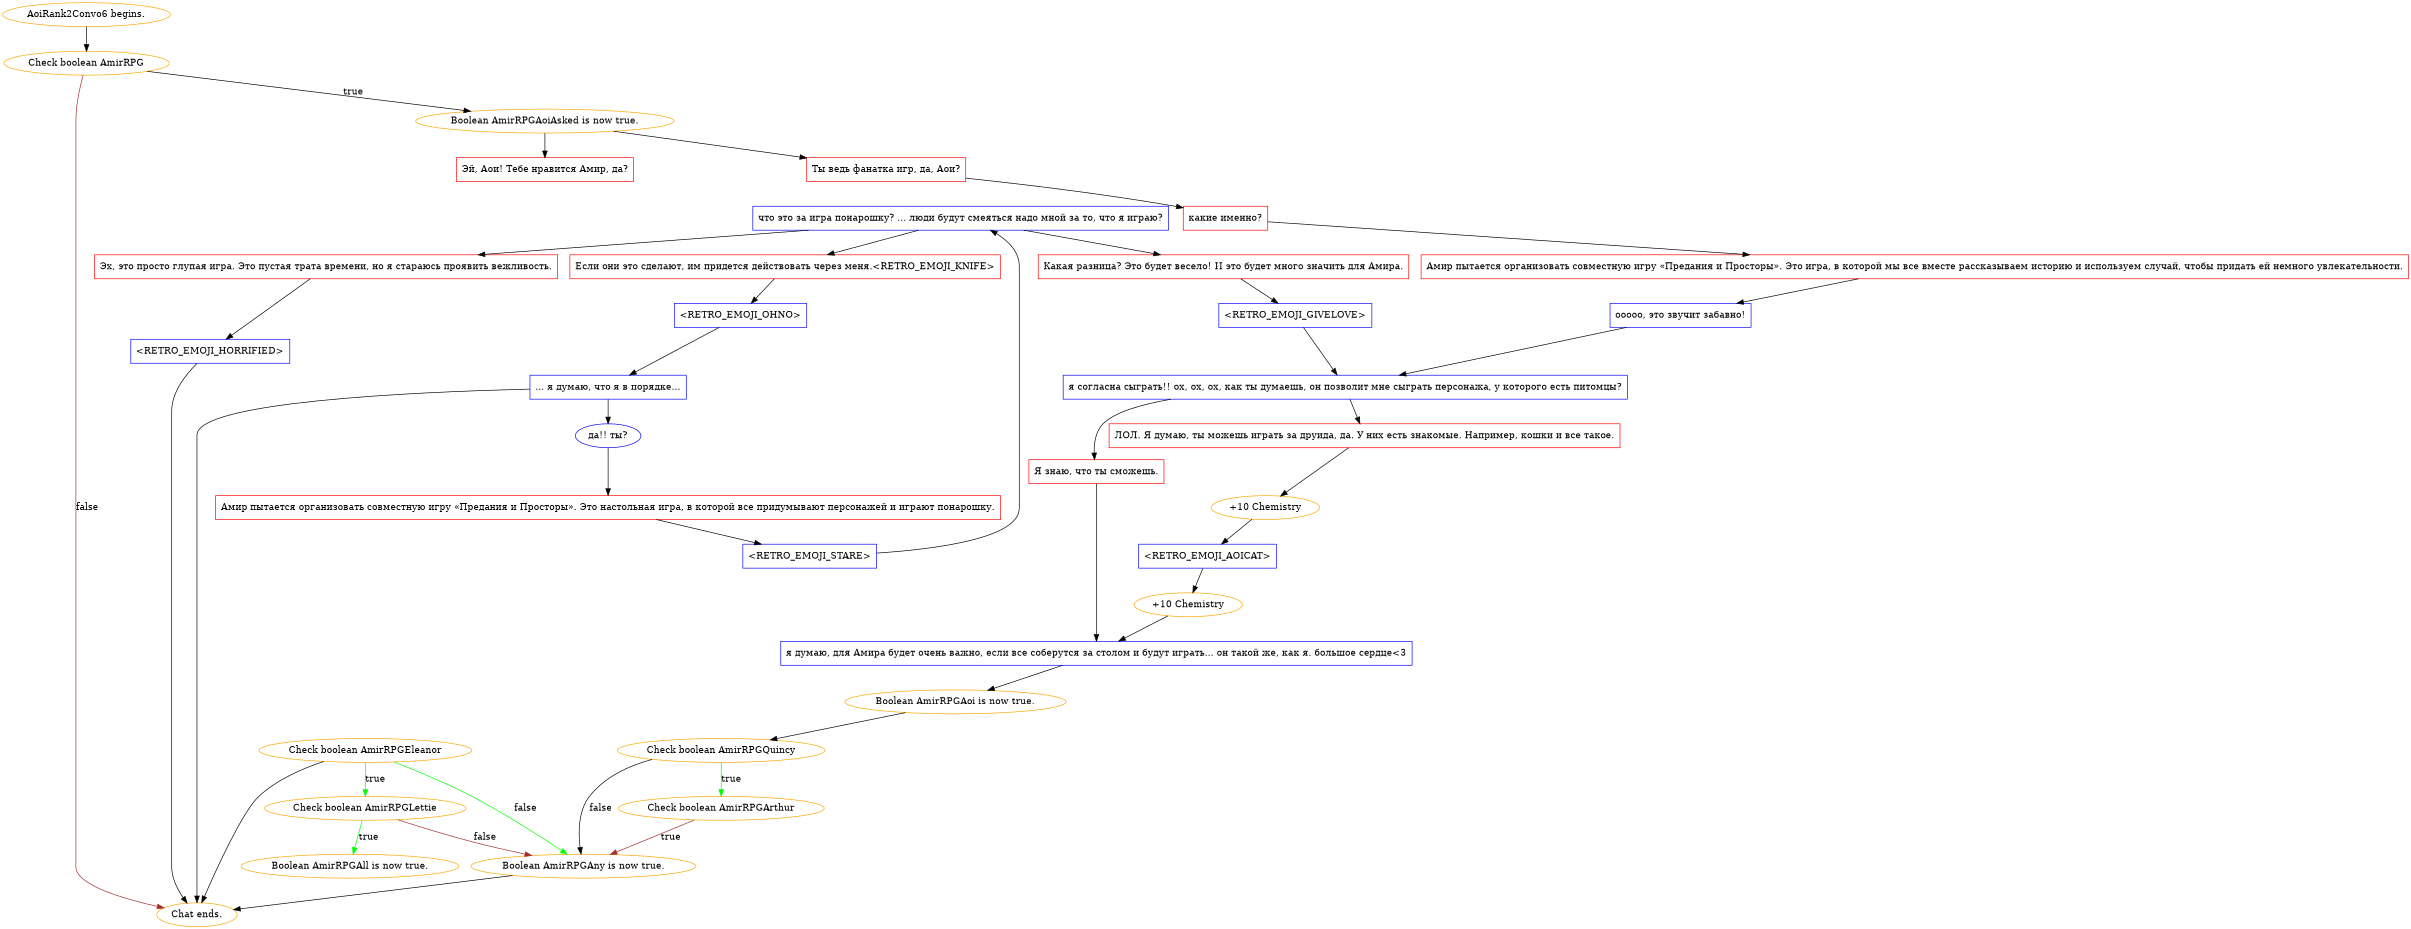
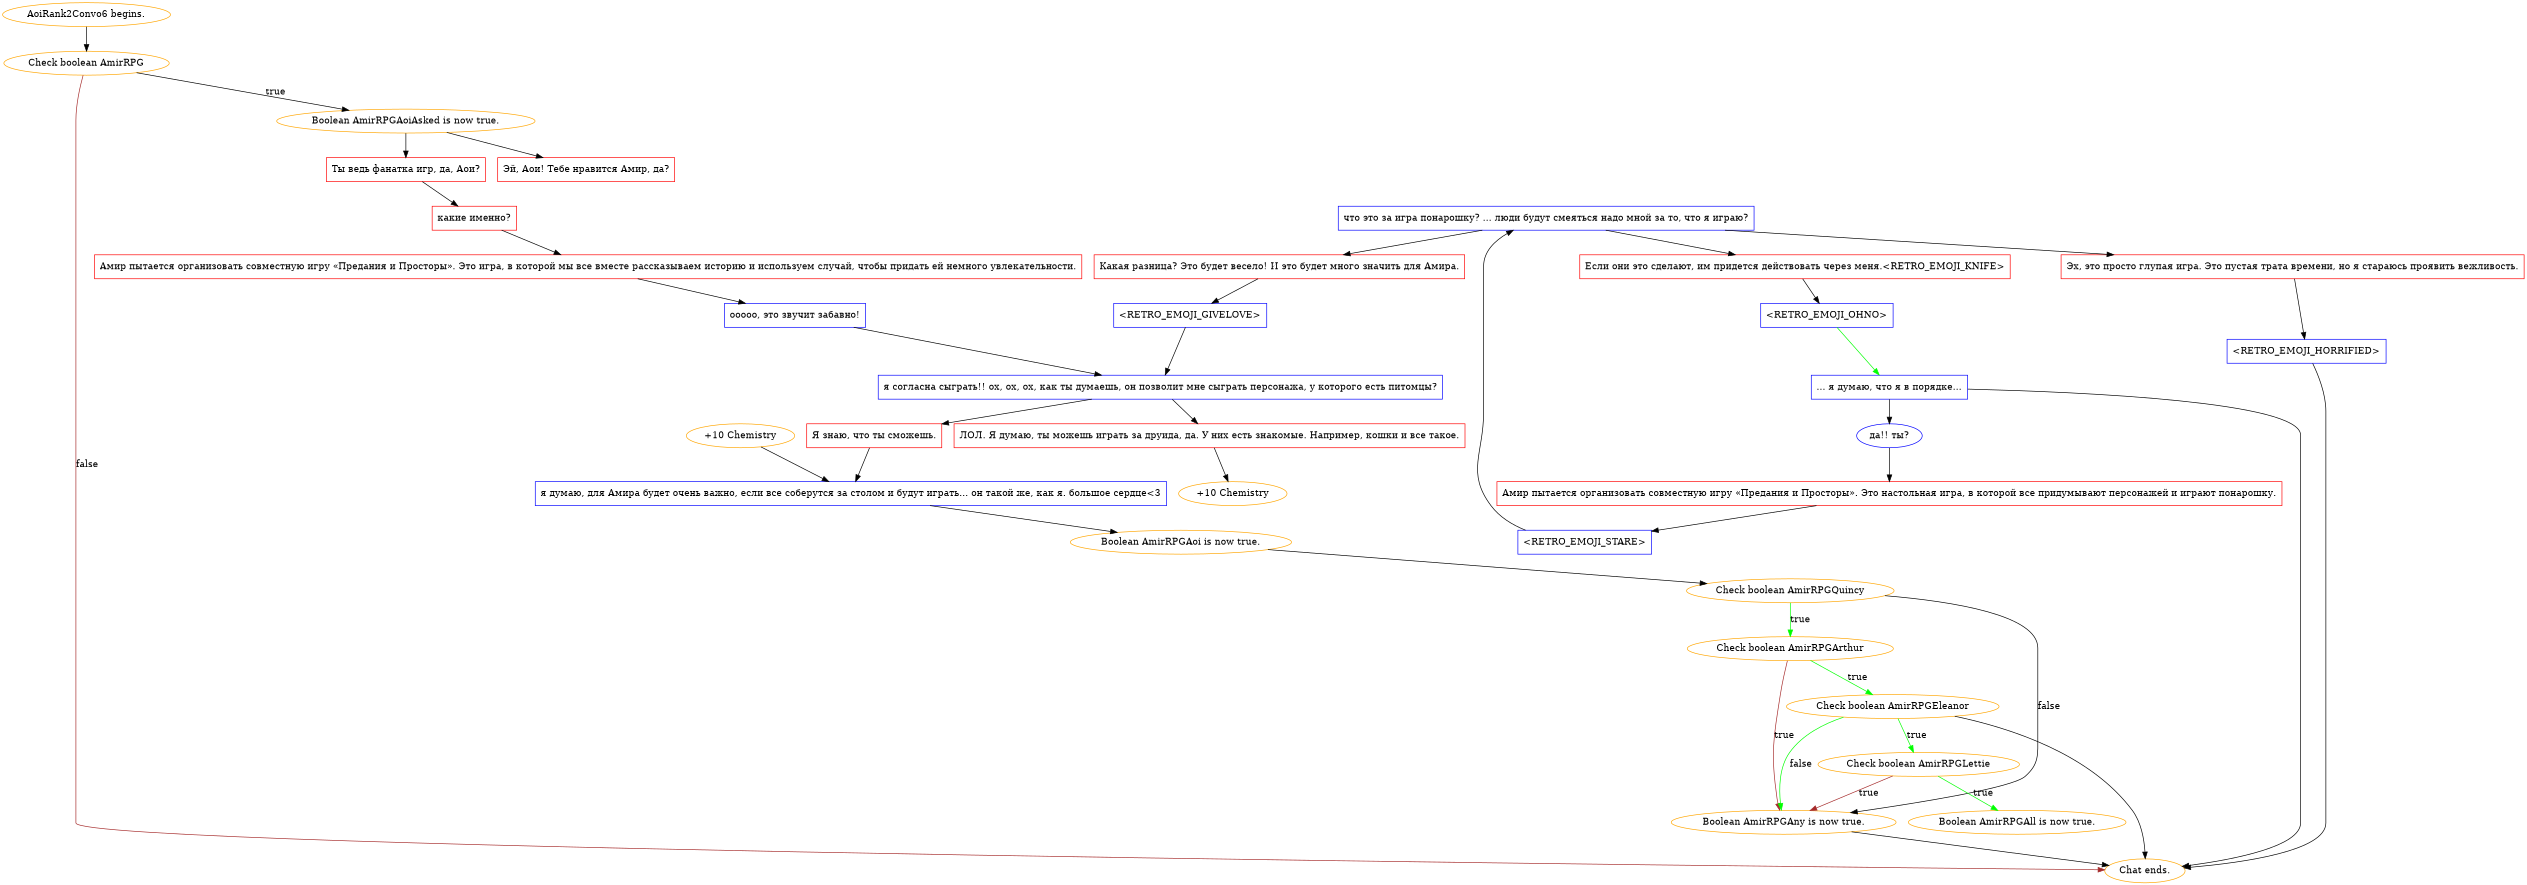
edge "<RETRO_EMOJI_OHNO>" -> "... я думаю, что я в порядке...": color black -> green
node "<RETRO_EMOJI_AOICAT>": removed
edge "Check boolean AmirRPGArthur" -> "Check boolean AmirRPGEleanor": added, label "true"
edge "Check boolean AmirRPGLettie" -> "Boolean AmirRPGAny is now true.": label "false" -> "true"
